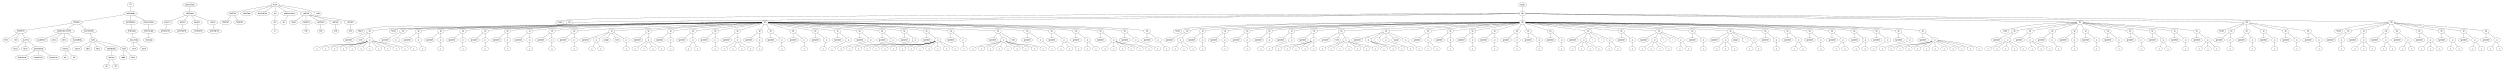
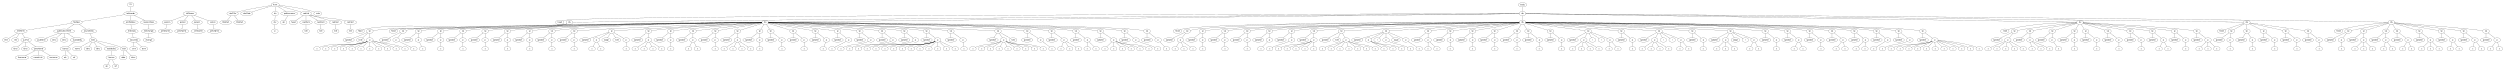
node "particDesc": removed
node "docAuthor": removed
